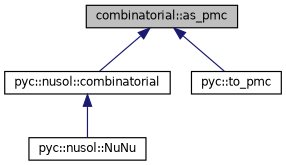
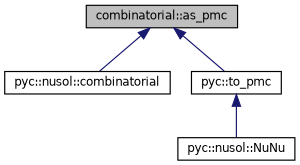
edge "pyc::nusol::NuNu" -> "pyc::nusol::combinatorial": now "pyc::nusol::NuNu" -> "pyc::to_pmc"
